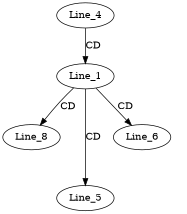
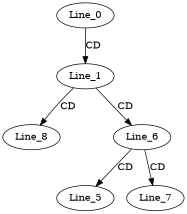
node "Line_4": label "Line_4" -> "Line_0"
edge "Line_1" -> "Line_5": now "Line_6" -> "Line_5"
node "Line_7": added
